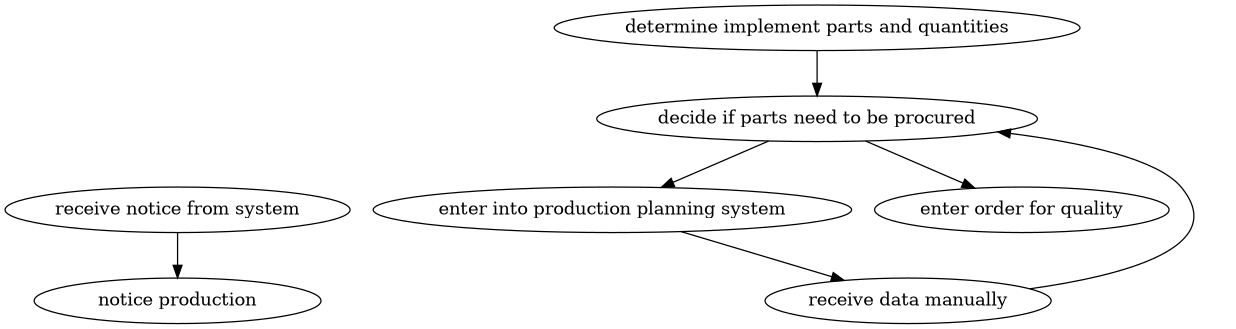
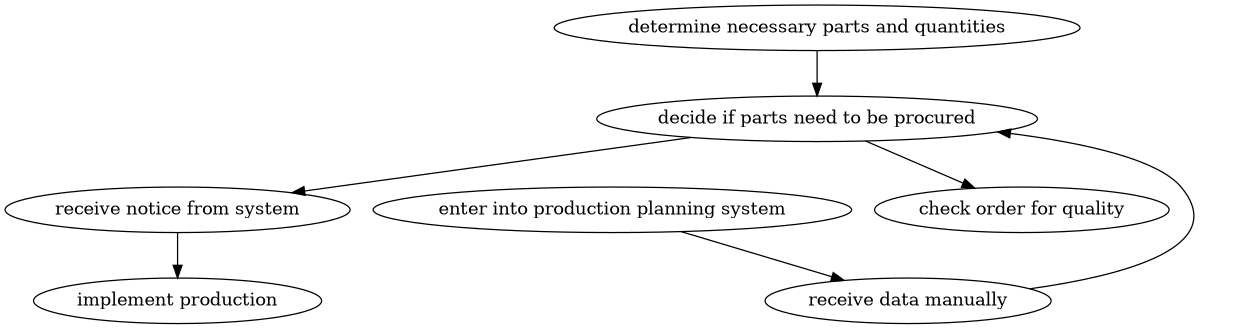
node "determine implement parts and quantities": label "determine implement parts and quantities" -> "determine necessary parts and quantities"
edge "decide if parts need to be procured" -> "enter into production planning system": now "decide if parts need to be procured" -> "receive notice from system"
node "enter order for quality": label "enter order for quality" -> "check order for quality"
node "notice production": label "notice production" -> "implement production"
